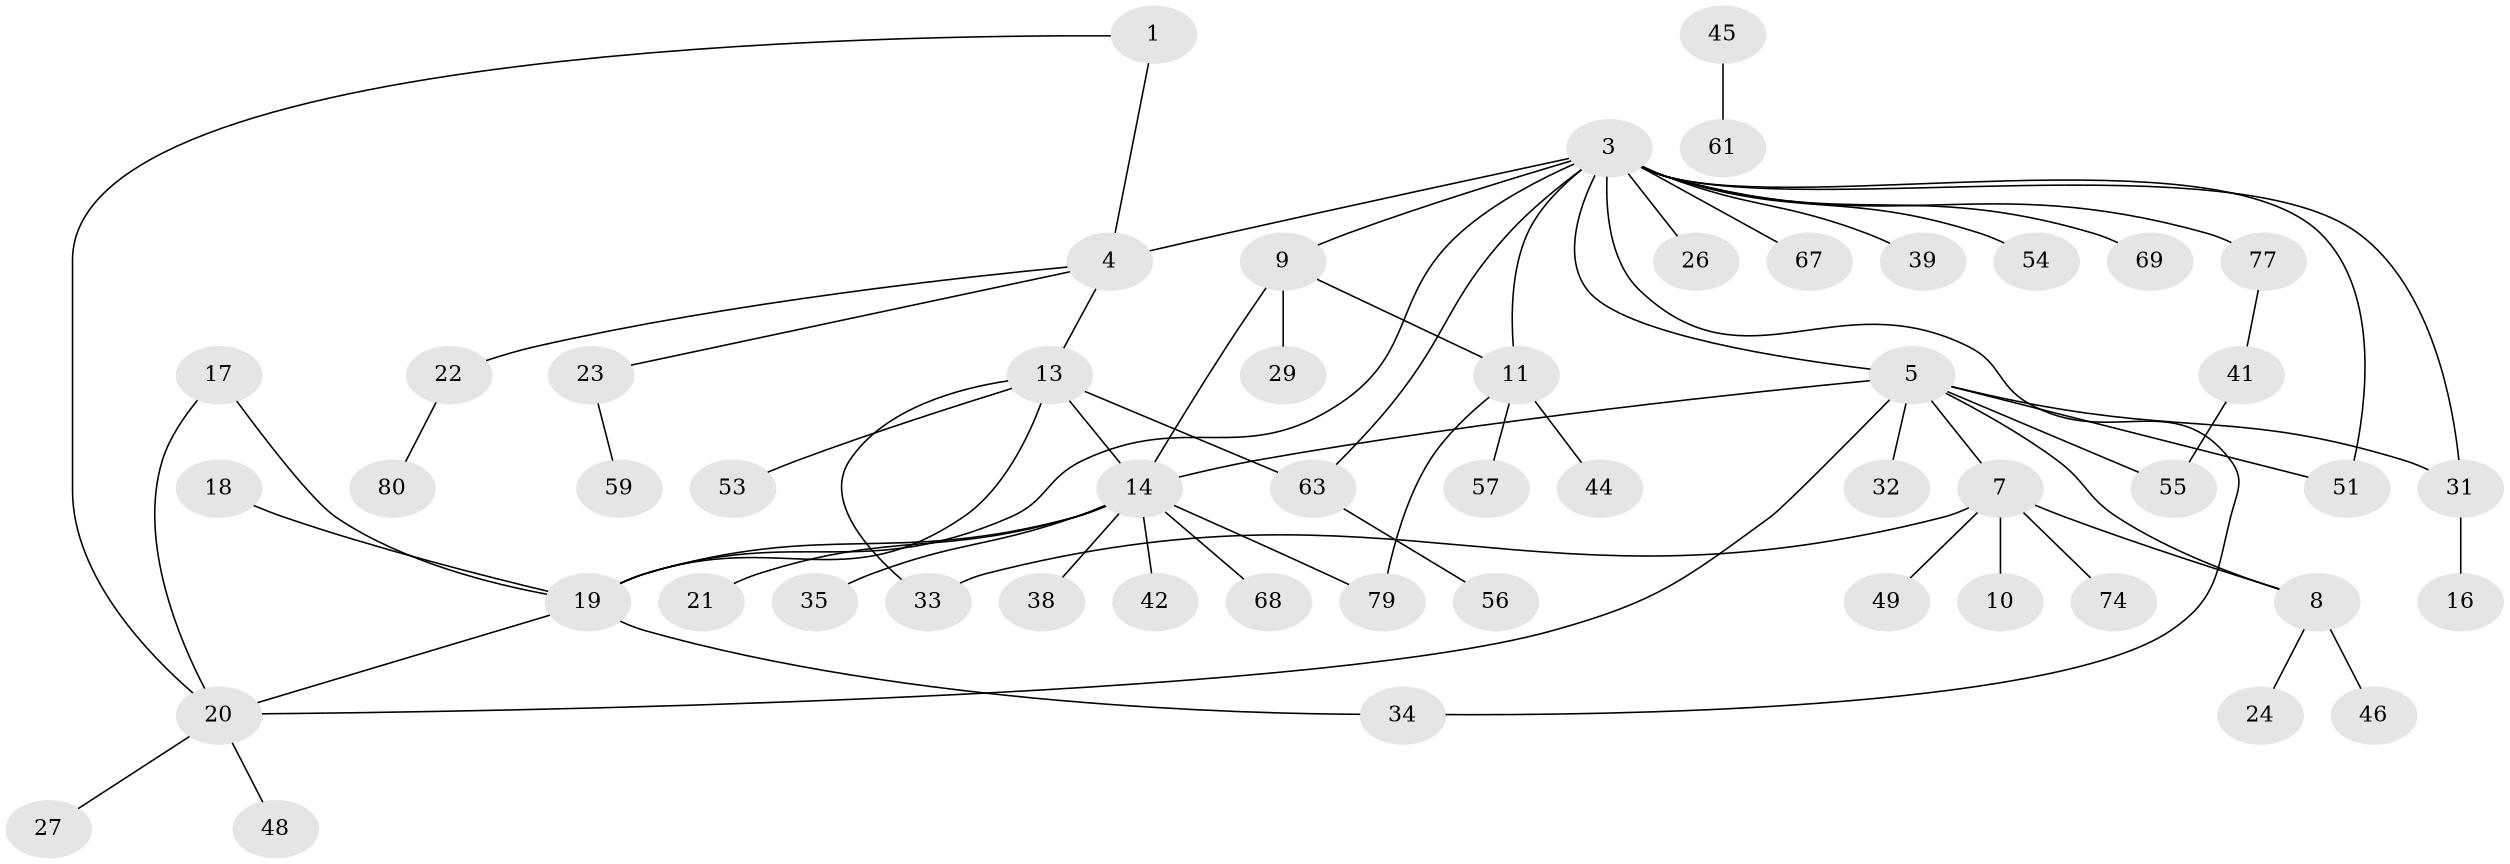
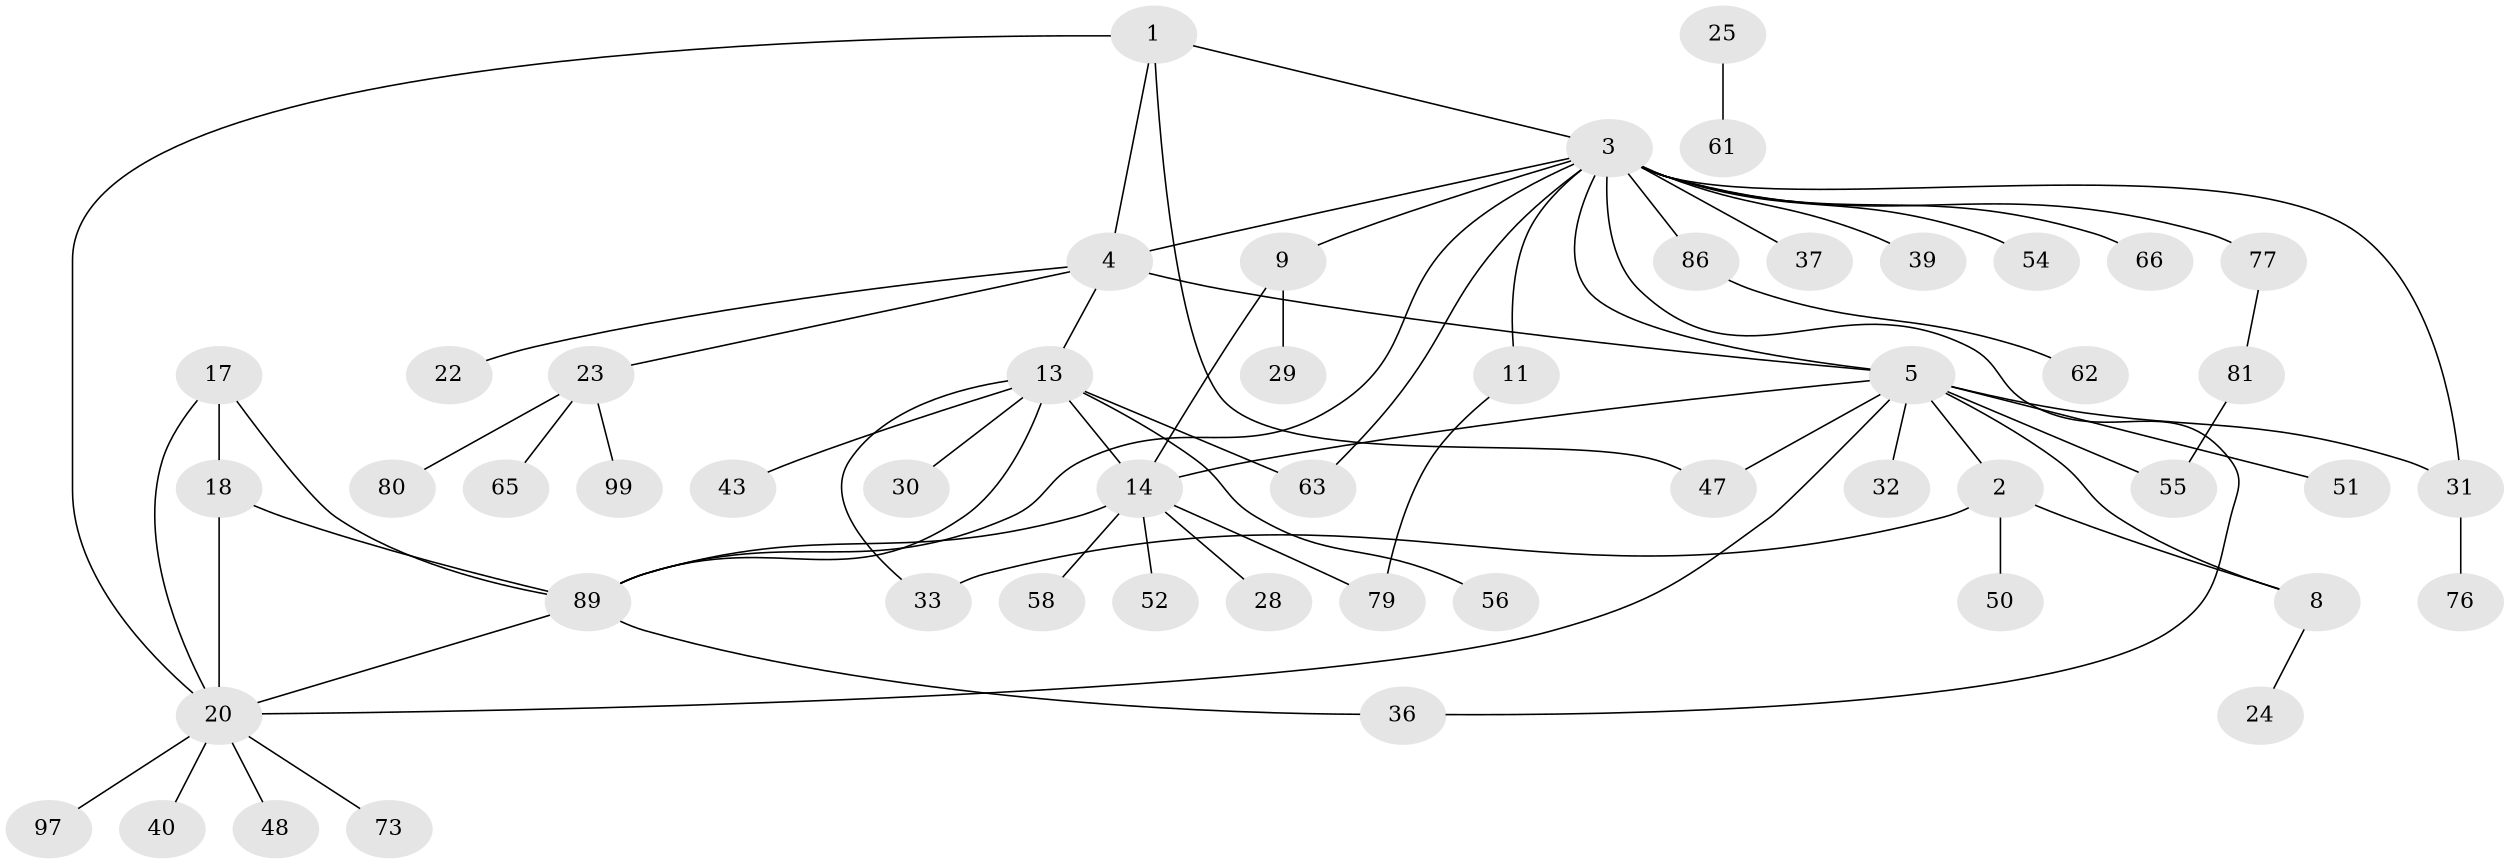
node "45": label "45" -> "25"
edge "3" -- "51": now "3" -- "1"
node "26": label "26" -> "86"
node "67": label "67" -> "37"
node "69": label "69" -> "66"
edge "9" -- "11": removed
edge "4" -- "5": added
node "62": added
node "41": label "41" -> "81"
edge "17" -- "18": added
edge "22" -- "80": now "23" -- "80"
node "65": added
node "59": label "59" -> "99"
node "53": label "53" -> "43"
node "30": added
node "57": removed
node "44": removed
node "47": added
node "7": label "7" -> "2"
edge "63" -- "56": now "13" -- "56"
edge "18" -- "20": added
node "19": label "19" -> "89"
node "21": removed
node "35": removed
node "38": label "38" -> "58"
node "42": label "42" -> "52"
node "68": label "68" -> "28"
node "49": removed
node "10": label "10" -> "50"
node "74": removed
node "16": label "16" -> "76"
node "34": label "34" -> "36"
node "46": removed
node "27": label "27" -> "97"
node "40": added
node "73": added
